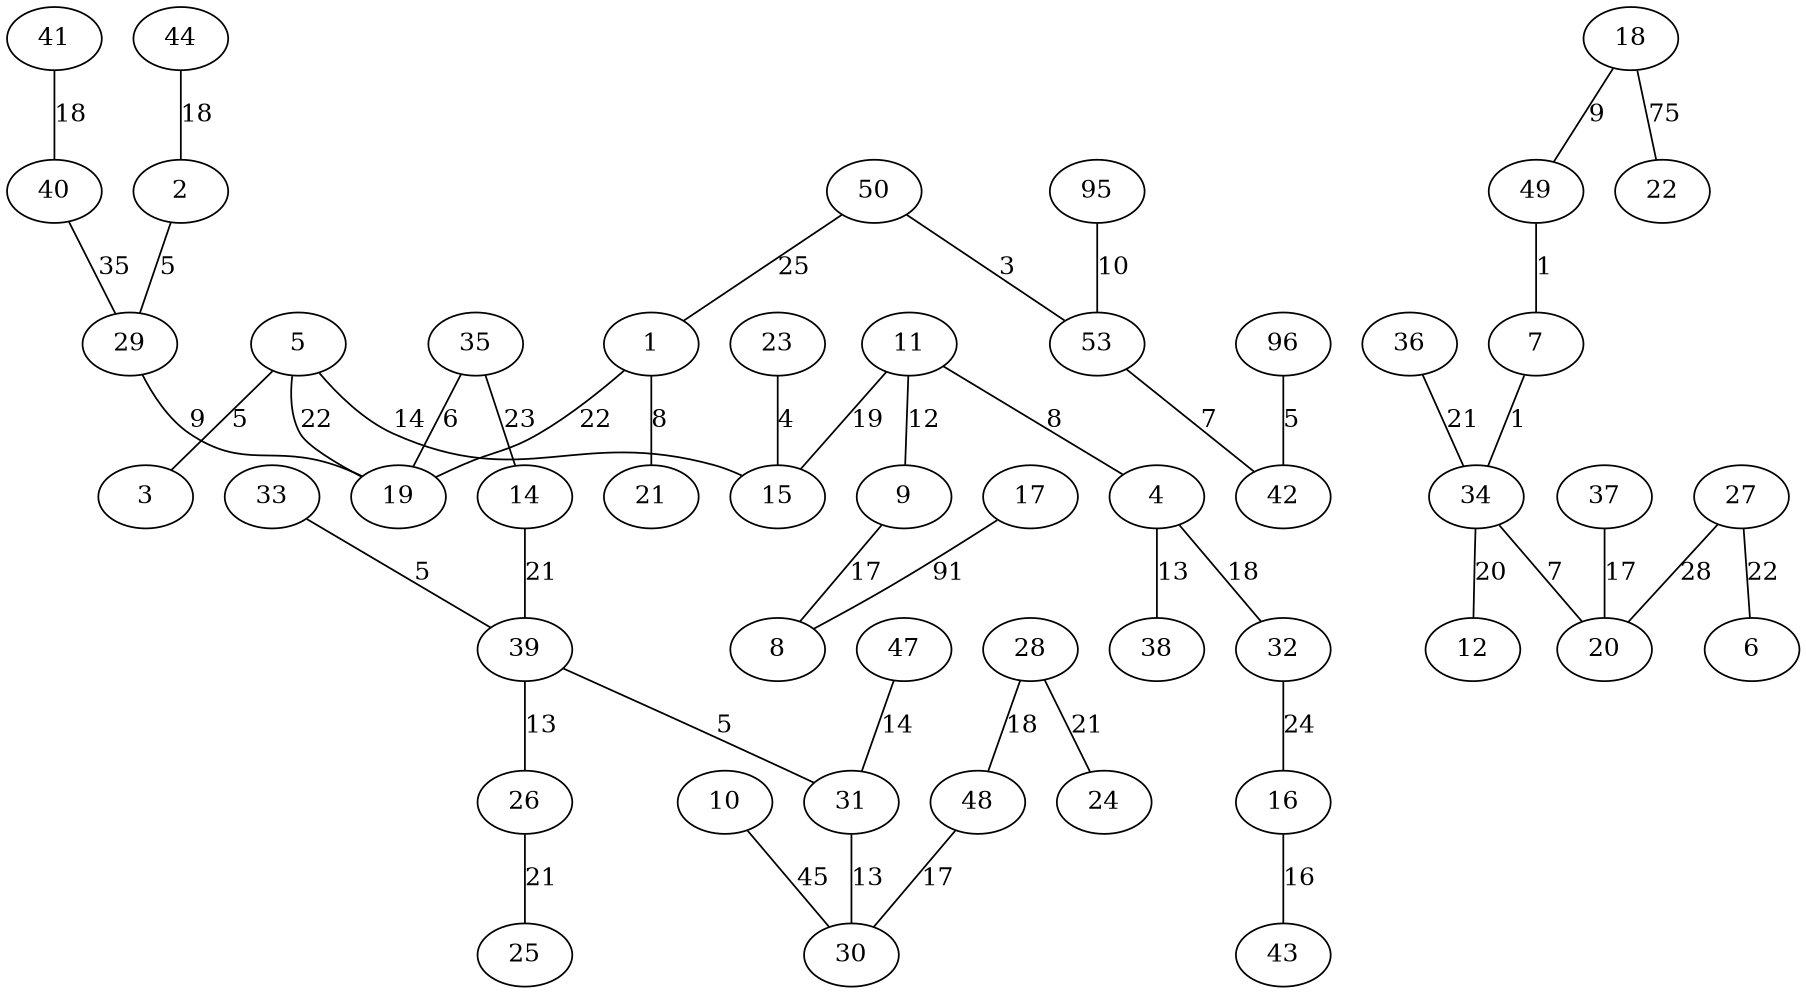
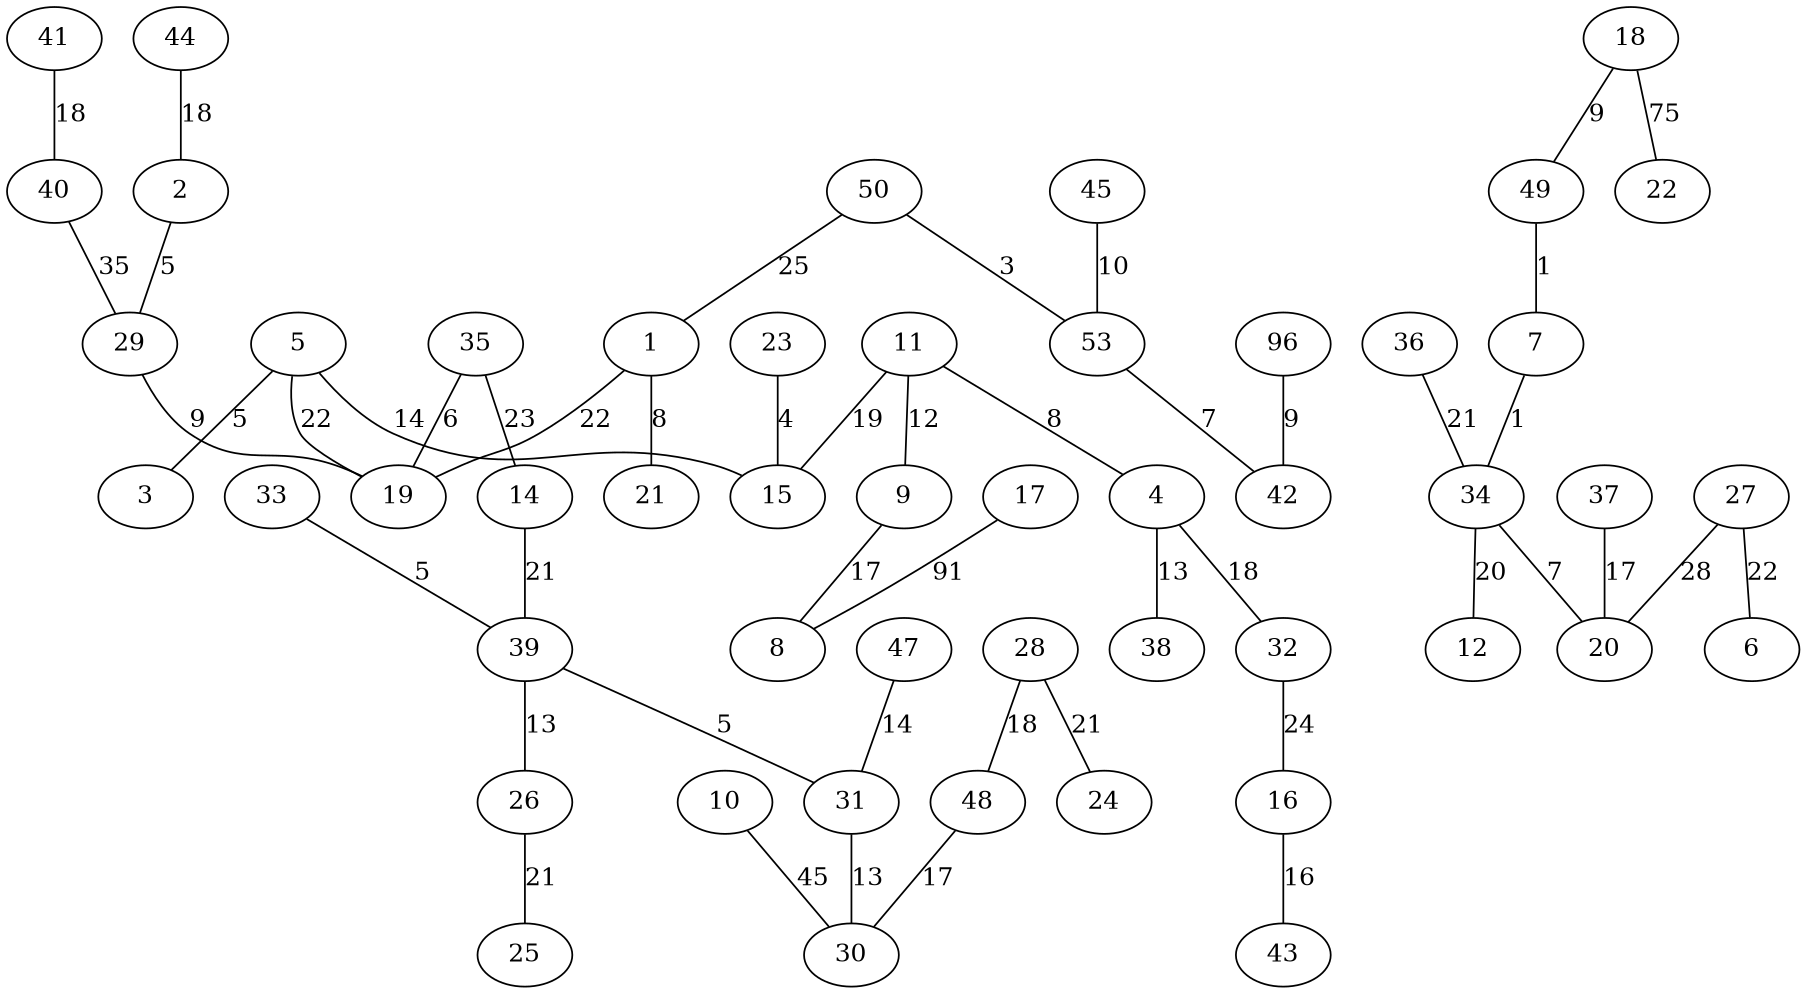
node "95": label "95" -> "45"
edge "96" -- "42": label "5" -> "9"
